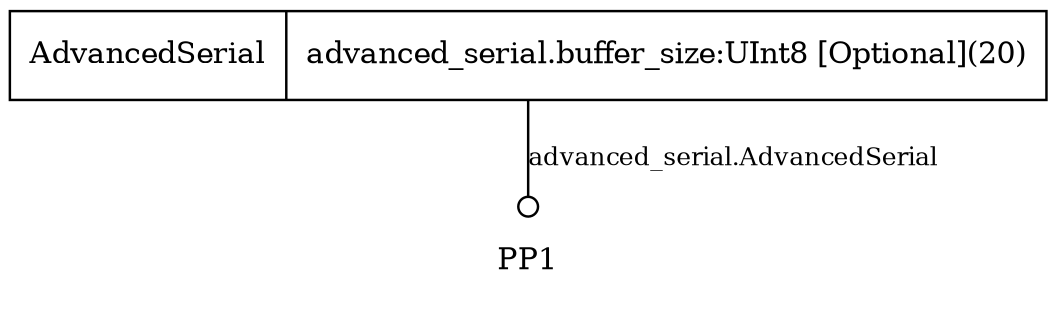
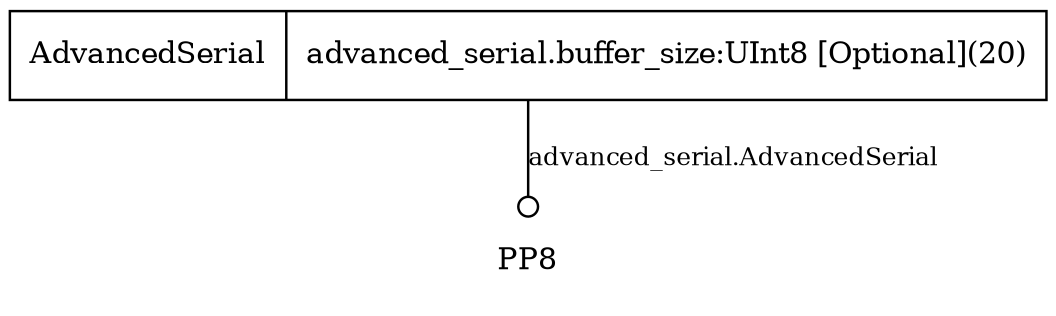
node "PP1": label "PP1" -> "PP8"
